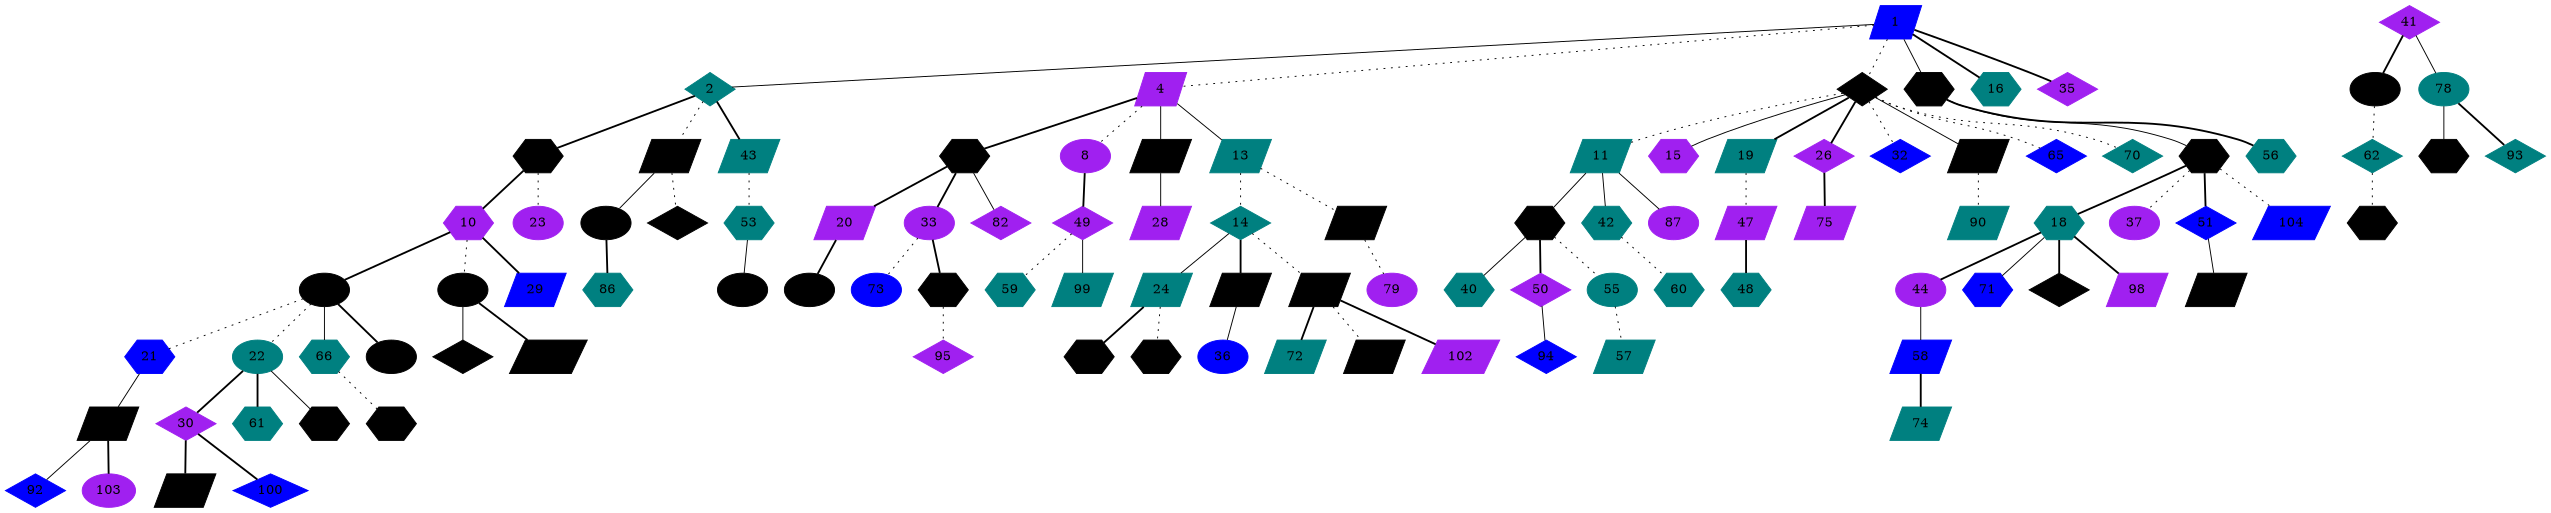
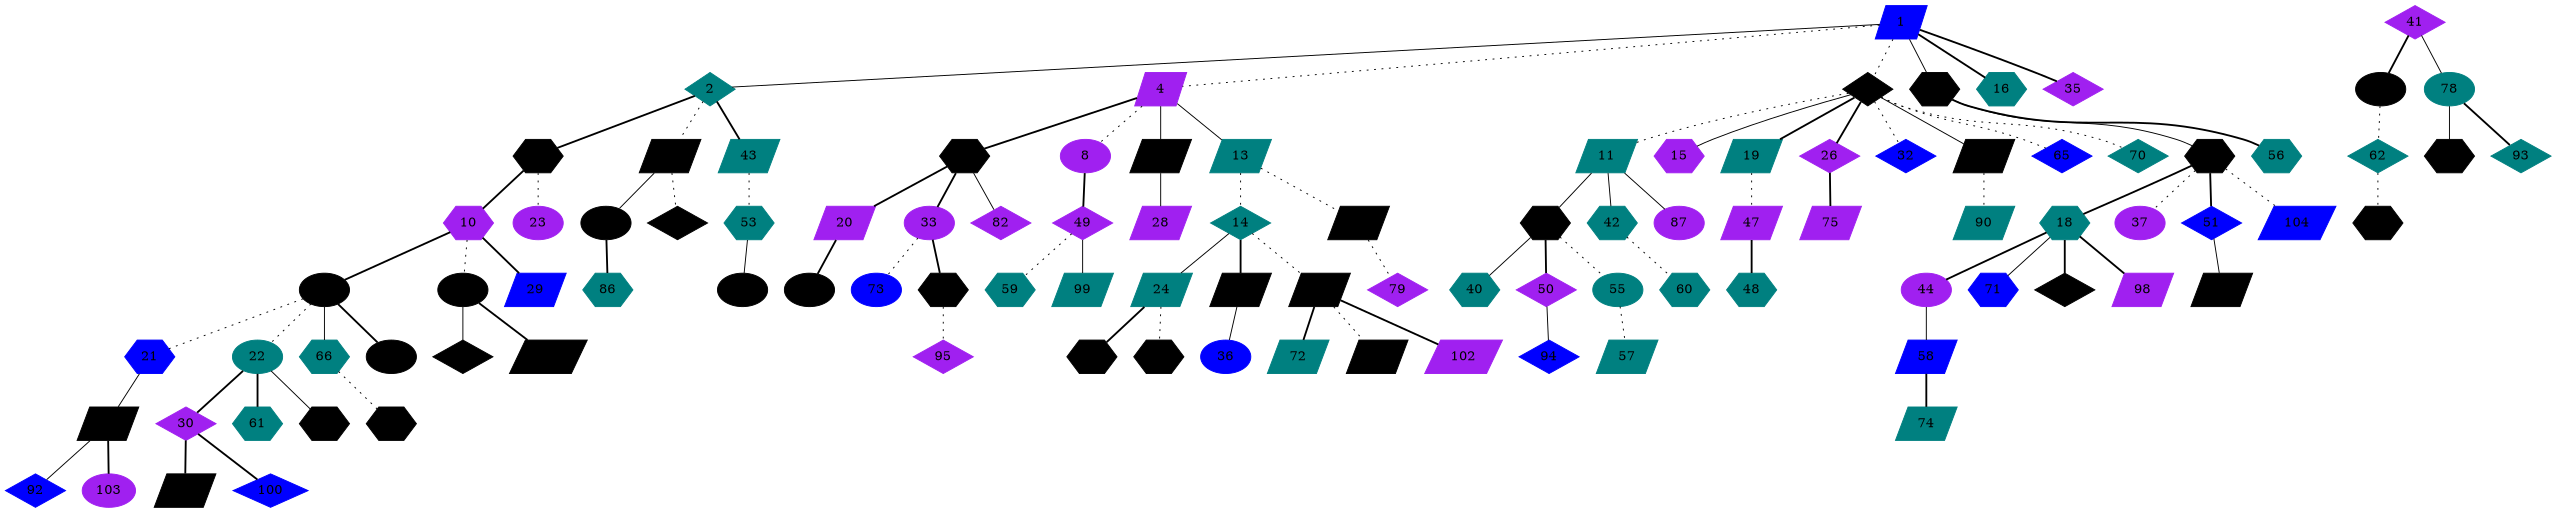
node "79": shape ellipse -> diamond
